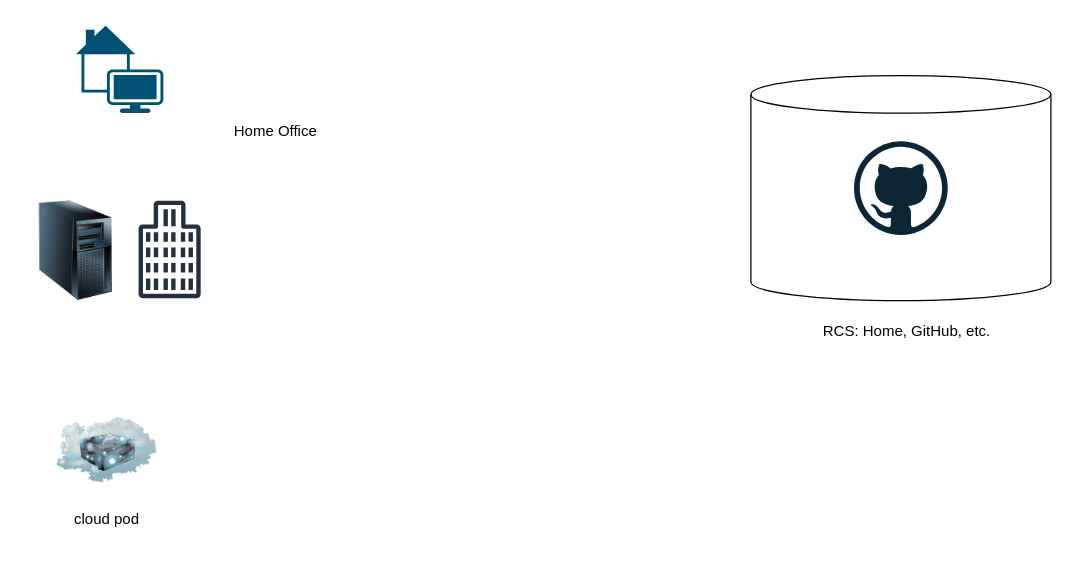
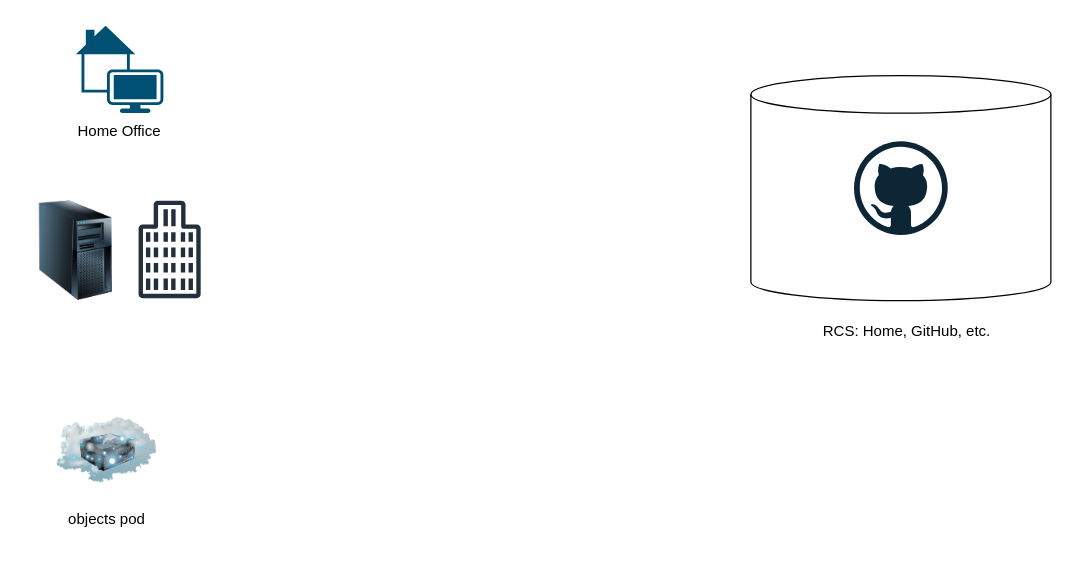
node "Home Office": moved (276, 132) -> (119, 132)
node "cloud pod": label "cloud pod" -> "objects pod"
